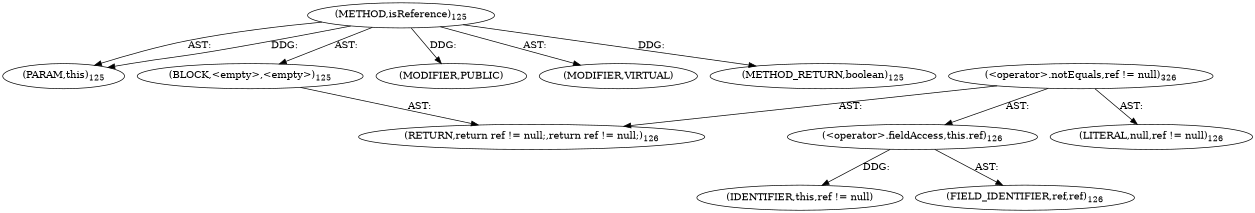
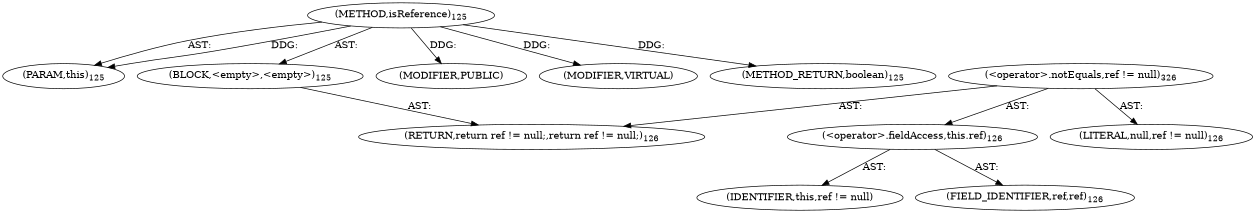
edge "(METHOD,isReference)" -> "(MODIFIER,VIRTUAL)": label "AST: " -> "DDG: "
edge "(<operator>.fieldAccess,this.ref)" -> "(IDENTIFIER,this,ref != null)": label "DDG: " -> "AST: "
